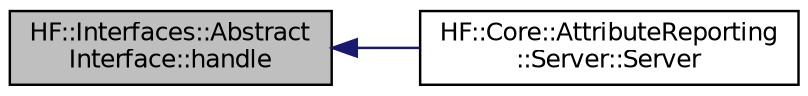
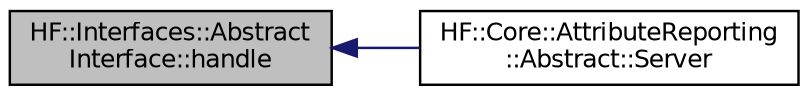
node "HF::Core::AttributeReporting ::Server::Server": label "HF::Core::AttributeReporting ::Server::Server" -> "HF::Core::AttributeReporting ::Abstract::Server"
